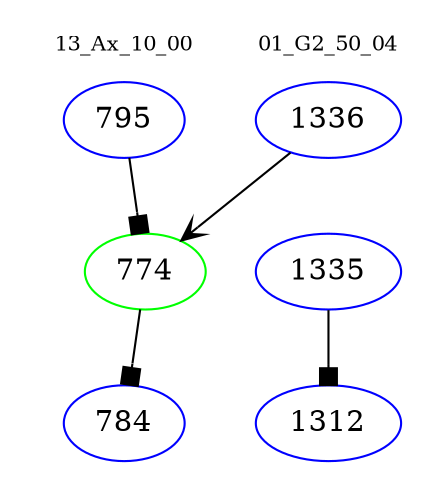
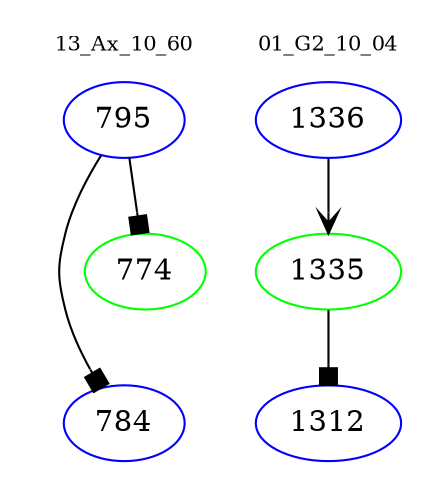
cluster "13_Ax_10_00": label "13_Ax_10_00" -> "13_Ax_10_60"
cluster "01_G2_50_04": label "01_G2_50_04" -> "01_G2_10_04"
edge "1336" -> "774": now "1336" -> "1335"
node "1335": color blue -> green
edge "774" -> "784": now "795" -> "784"
